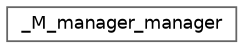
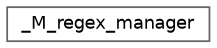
node "_M_manager_manager": label "_M_manager_manager" -> "_M_regex_manager"
